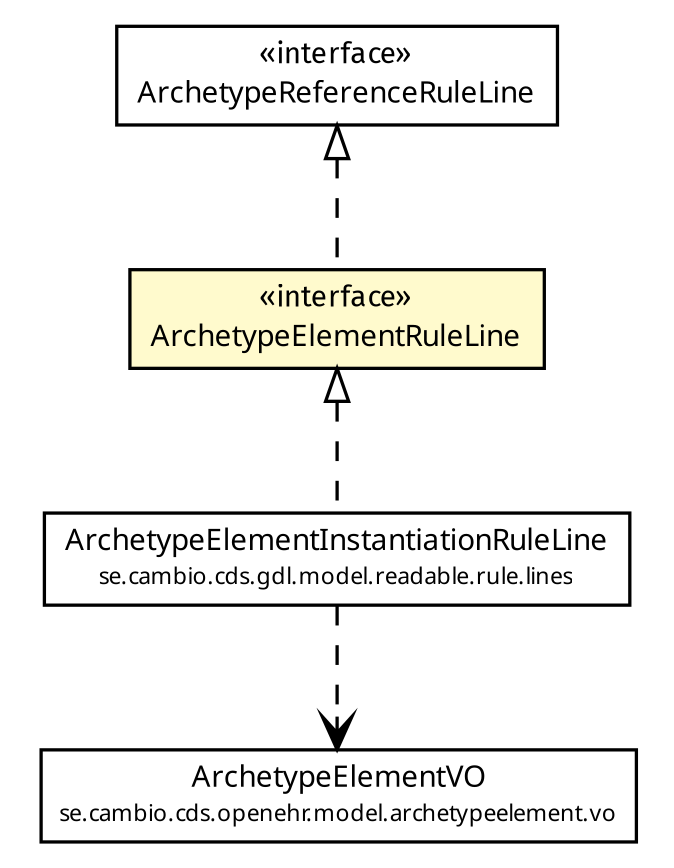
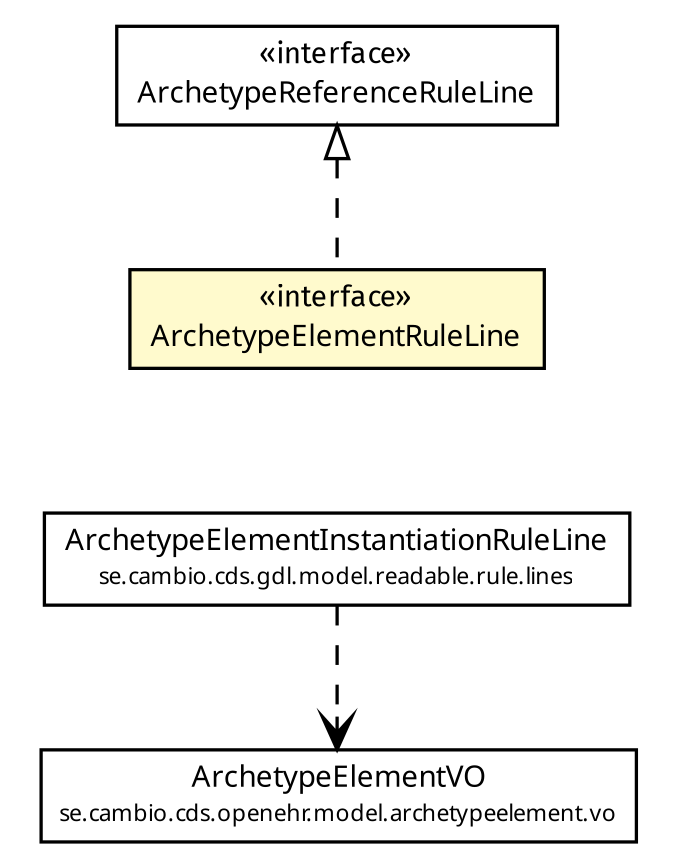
edge "ArchetypeElementInstantiationRuleLine" -> "ArchetypeElementRuleLine": removed
